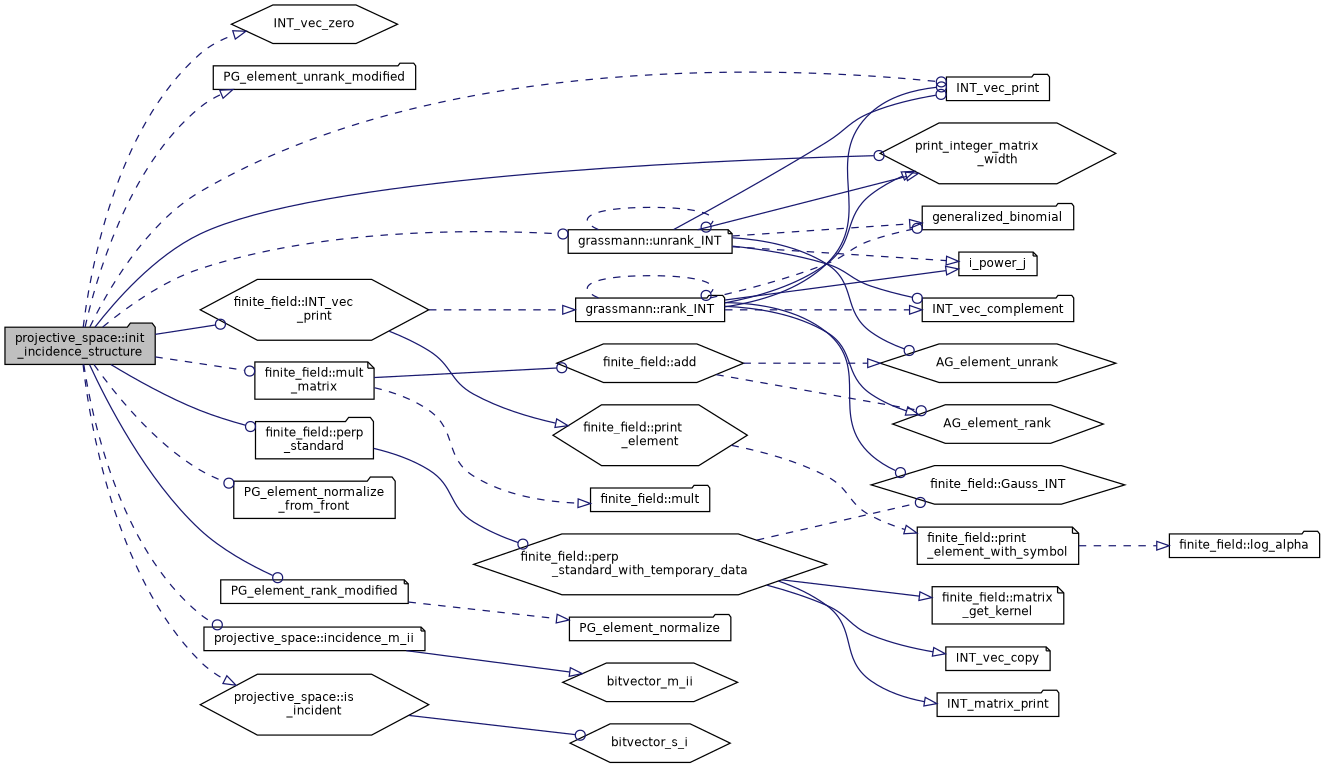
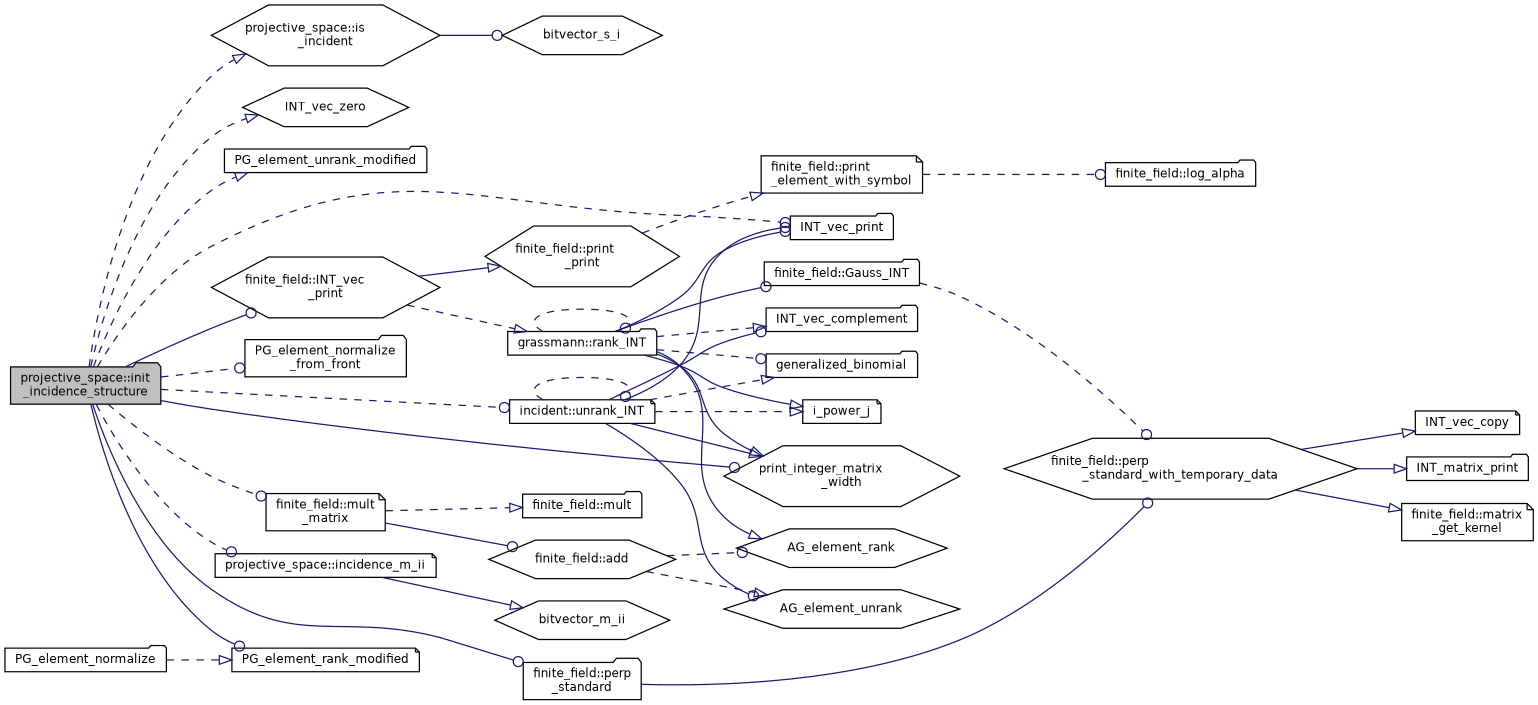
node "grassmann::unrank_INT": label "grassmann::unrank_INT" -> "incident::unrank_INT"
node "finite_field::print _element": label "finite_field::print _element" -> "finite_field::print _print"
node "finite_field::Gauss_INT": shape hexagon -> folder
edge "finite_field::perp _standard_with_temporary_data" -> "finite_field::Gauss_INT": reversed
edge "finite_field::print _element_with_symbol" -> "finite_field::log_alpha": arrowhead onormal -> odot
edge "PG_element_rank_modified" -> "PG_element_normalize": reversed
